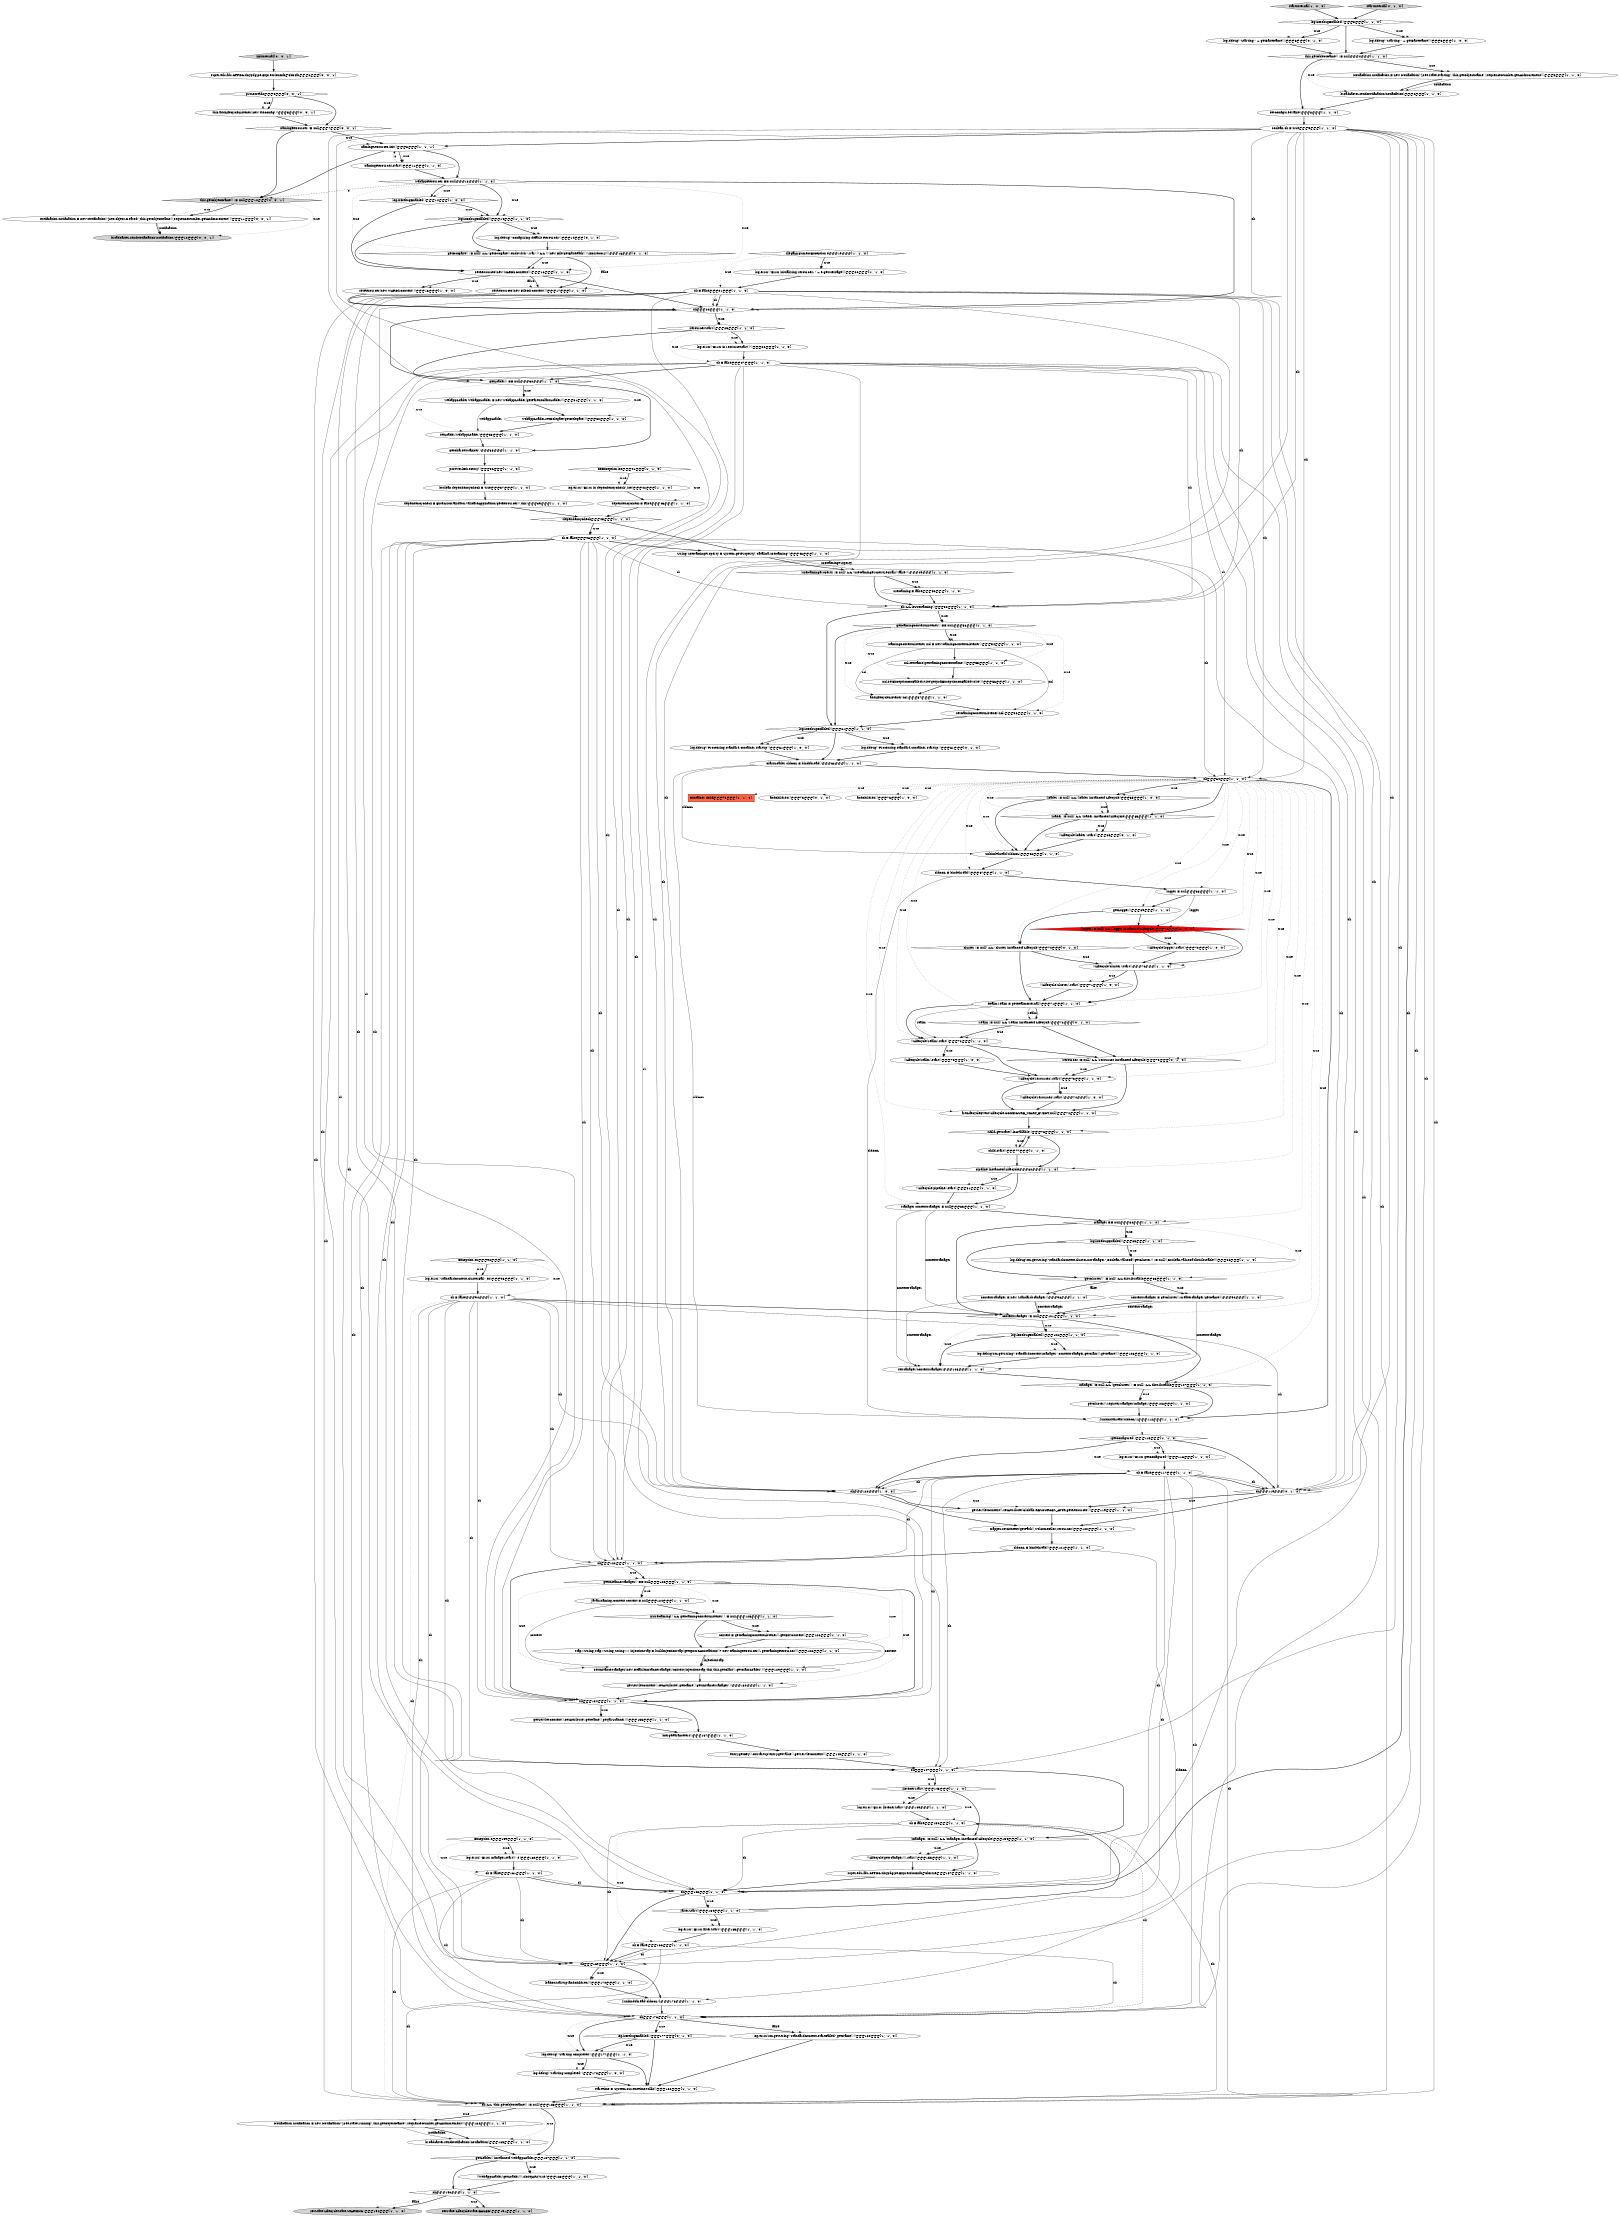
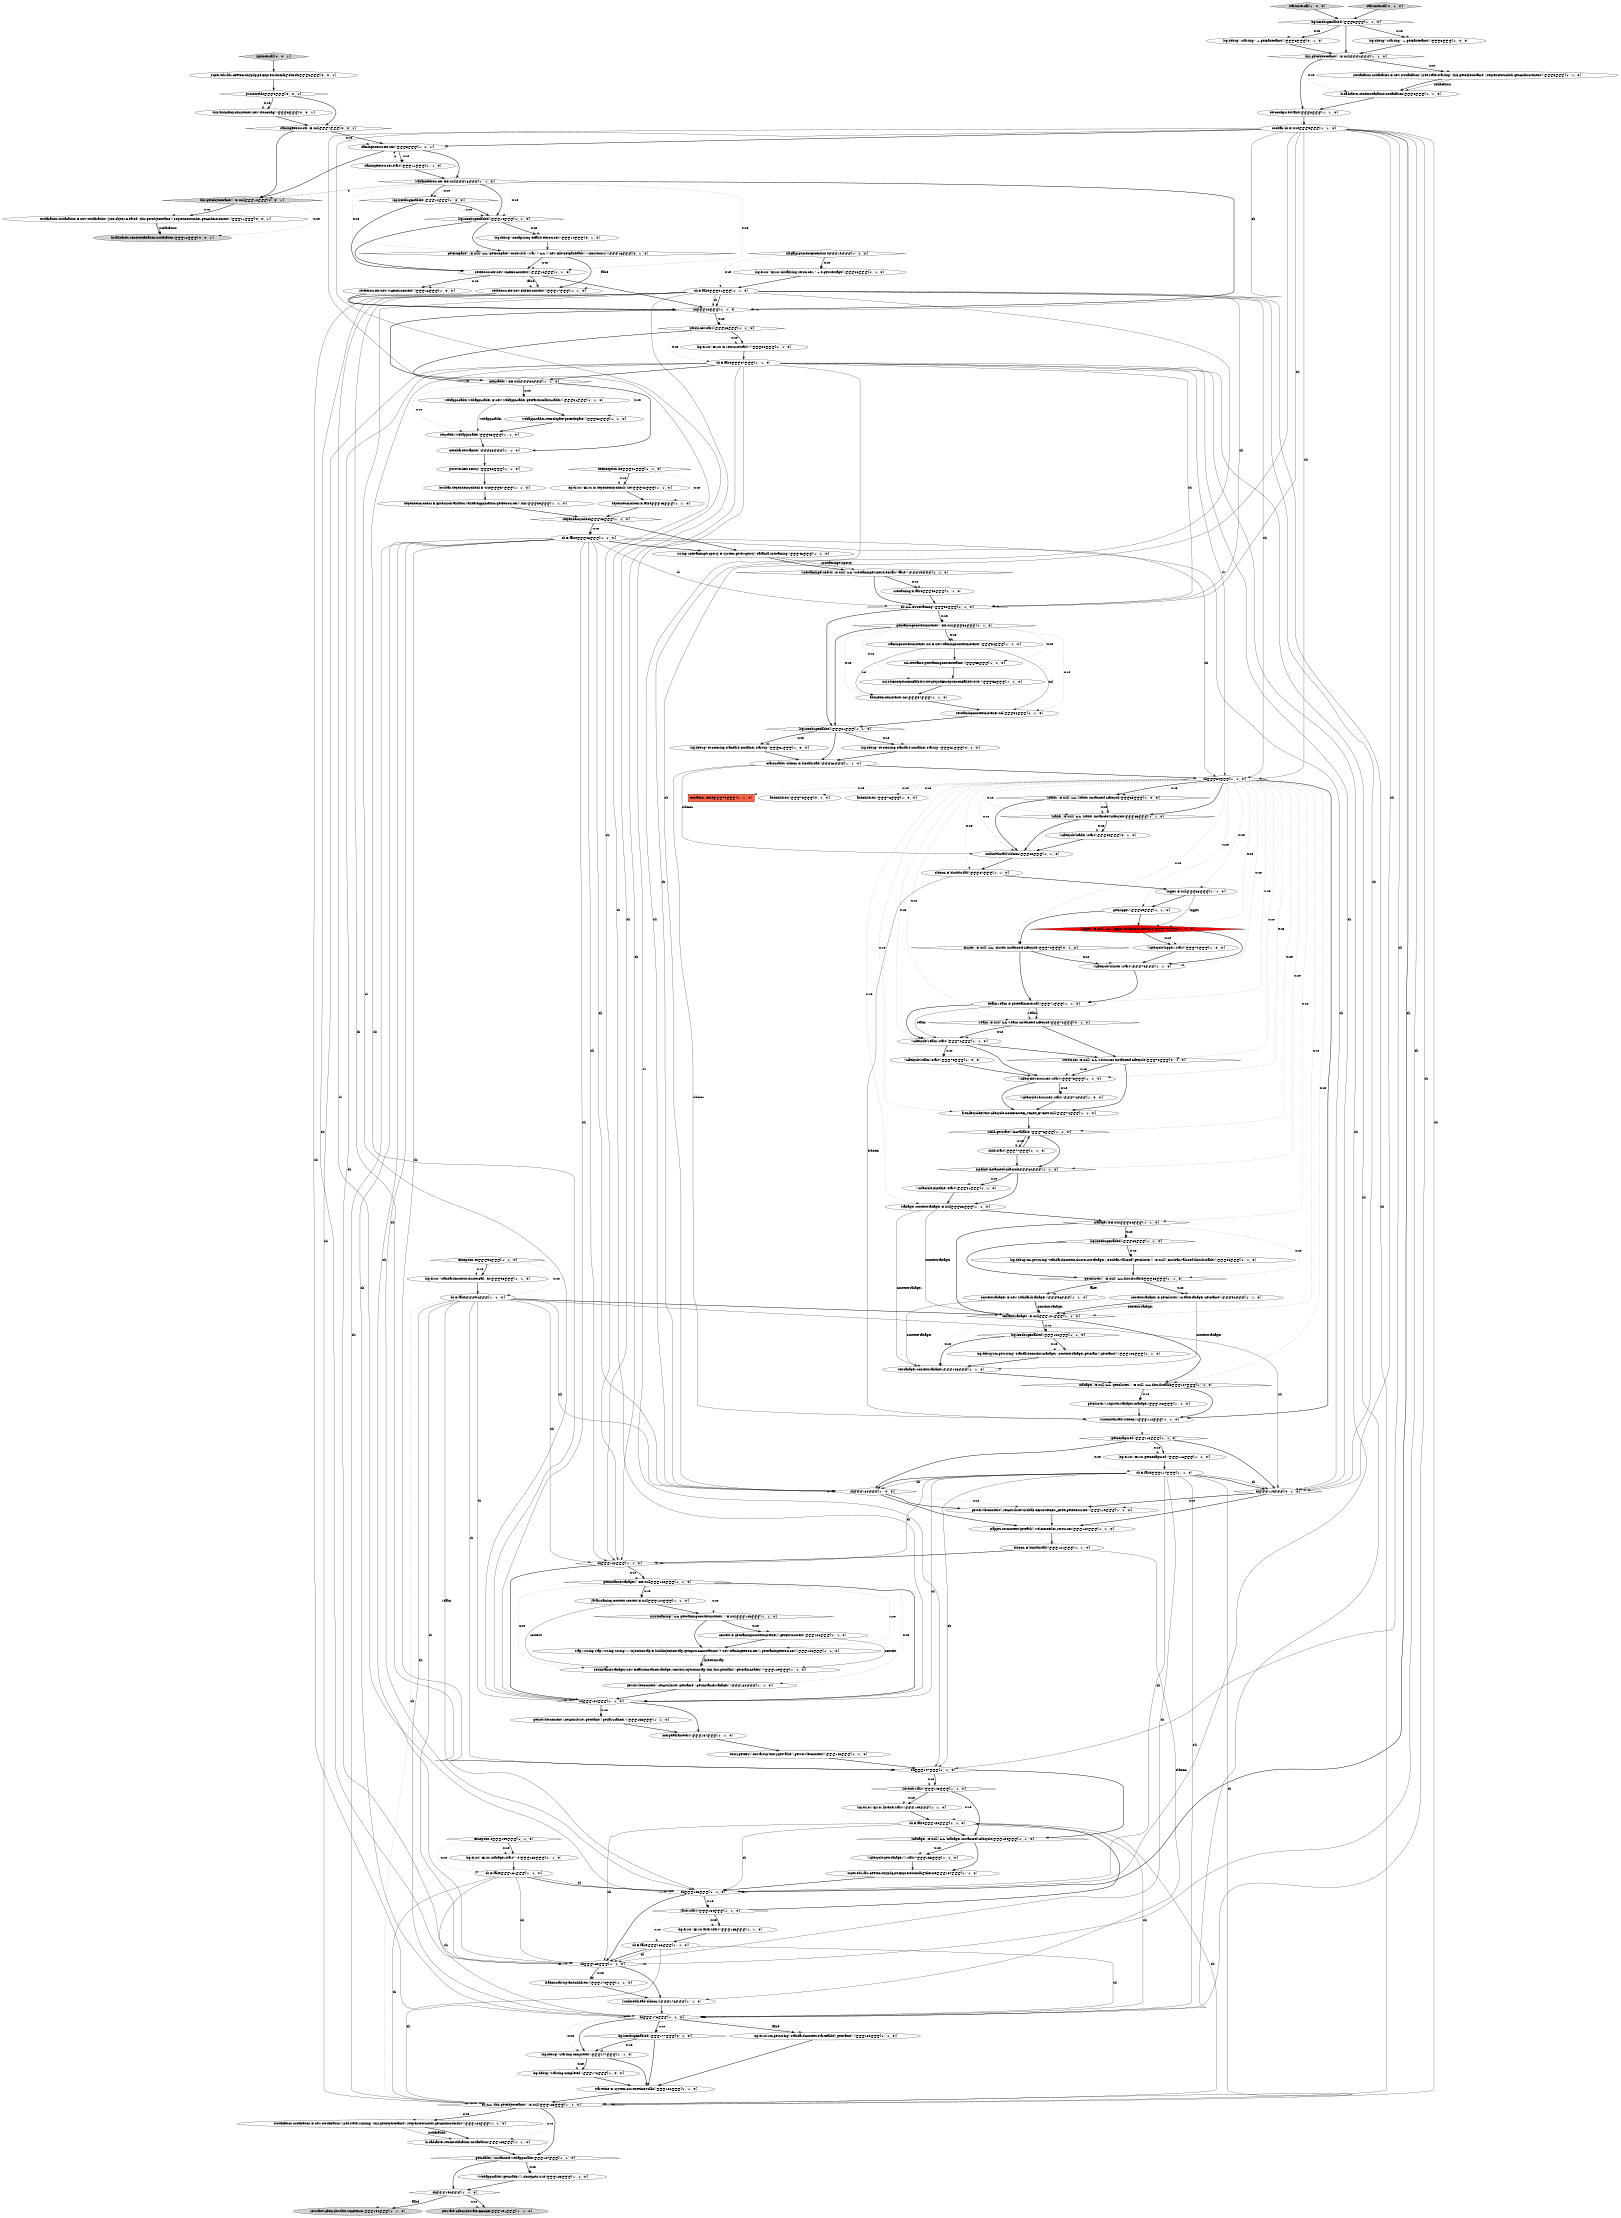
node "((Lifecycle)cluster).start()@@@71@@@['1', '0', '0']": removed
edge "ok = false@@@94@@@['1', '1', '0']" -> "ok@@@163@@@['1', '1', '0']": label "ok" -> "realm"
edge "ok = false@@@150@@@['1', '1', '0']" -> "ok = false@@@166@@@['1', '1', '0']": now "!filterStart()@@@164@@@['1', '1', '0']" -> "ok = false@@@166@@@['1', '1', '0']"
edge "ok = false@@@150@@@['1', '1', '0']" -> "ok@@@176@@@['1', '1', '0']": style dashed -> solid
